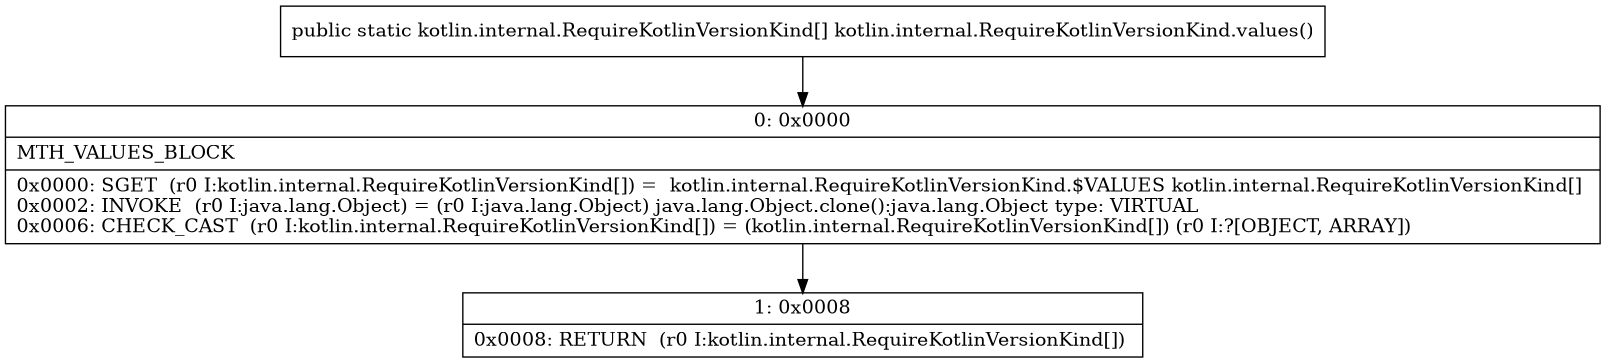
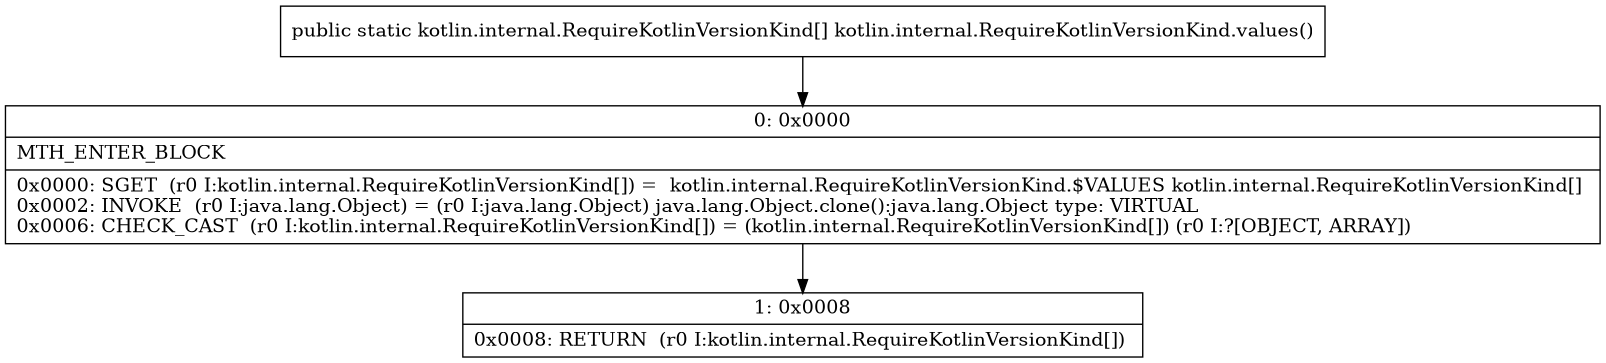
node "0: 0x0000": text "MTH_VALUES_BLOCK" -> "MTH_ENTER_BLOCK"
